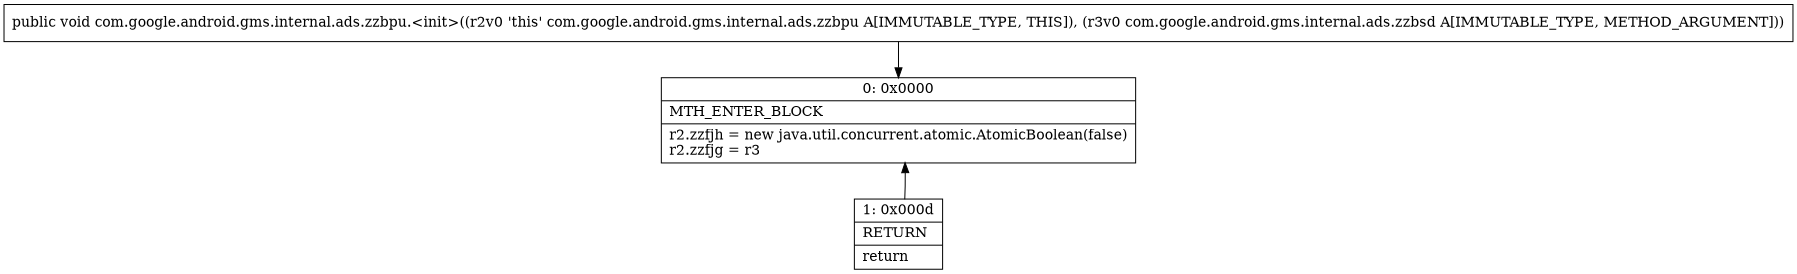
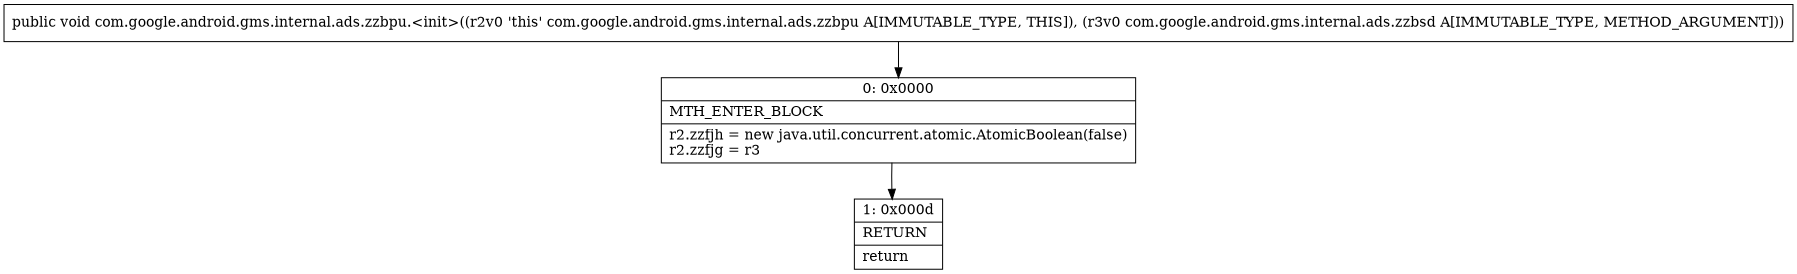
edge "1: 0x000d" -> "0: 0x0000": reversed
